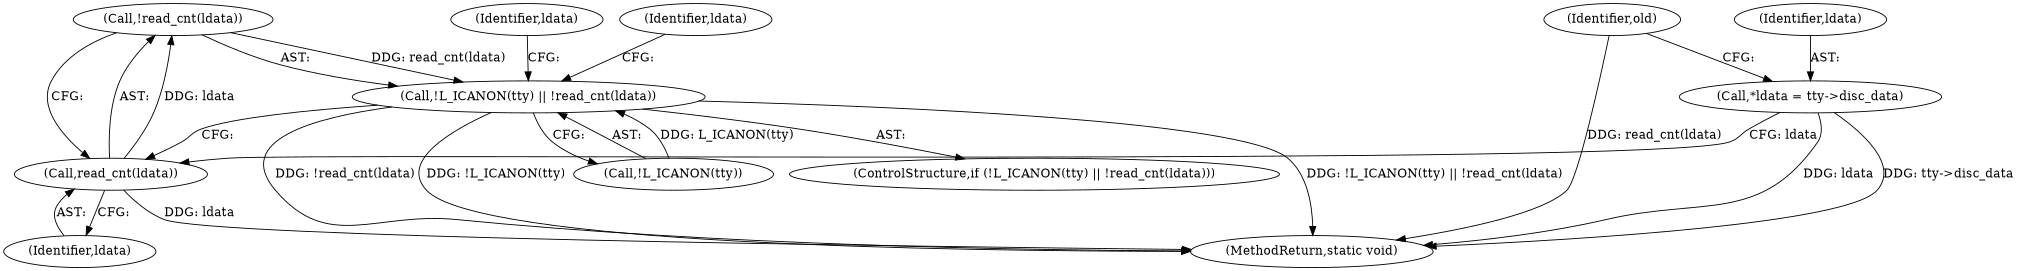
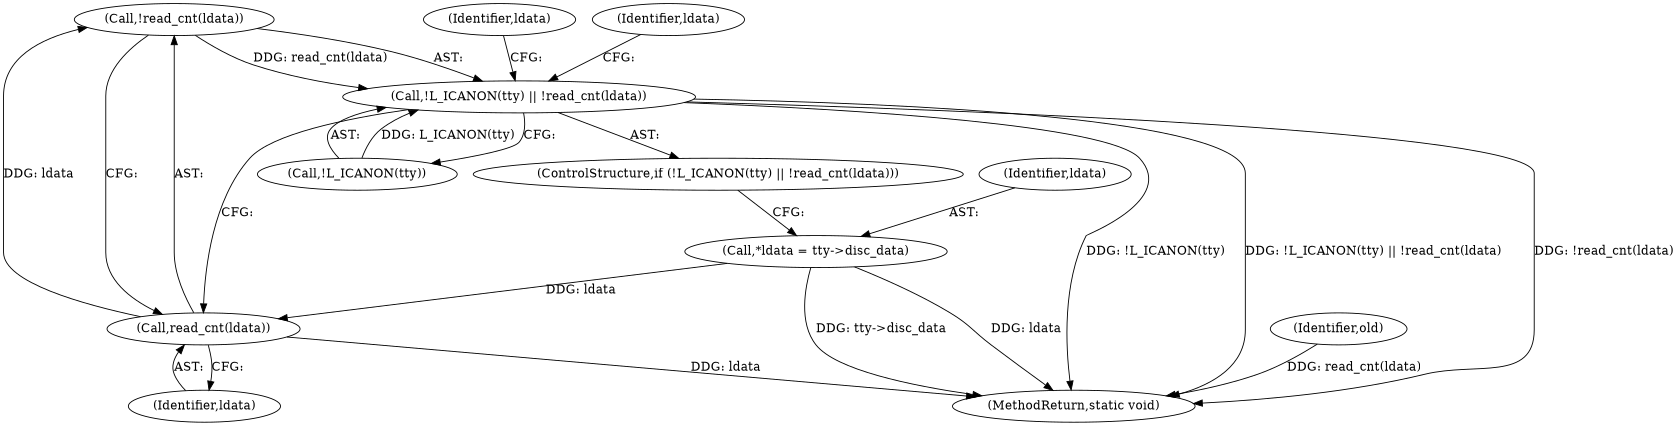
edge "(Identifier,old)" -> "(Call,*ldata = tty->disc_data)": now "(ControlStructure,if (!L_ICANON(tty) || !read_cnt(ldata)))" -> "(Call,*ldata = tty->disc_data)"
edge "(Call,*ldata = tty->disc_data)" -> "(Call,read_cnt(ldata))": label "CFG: ldata" -> "DDG: ldata"
